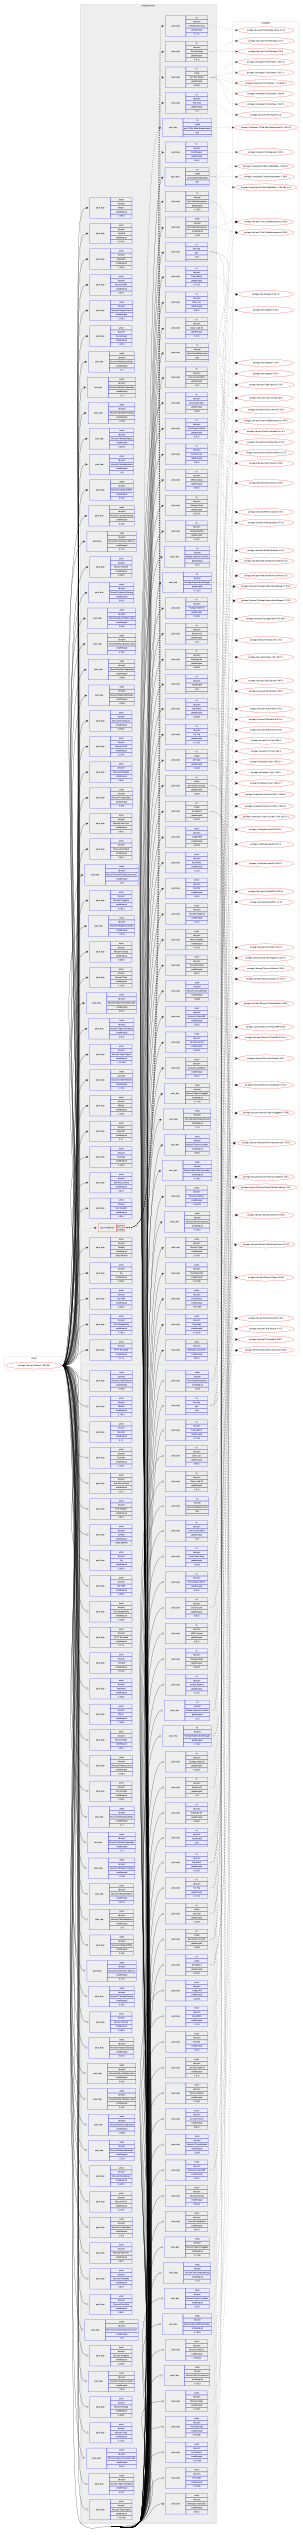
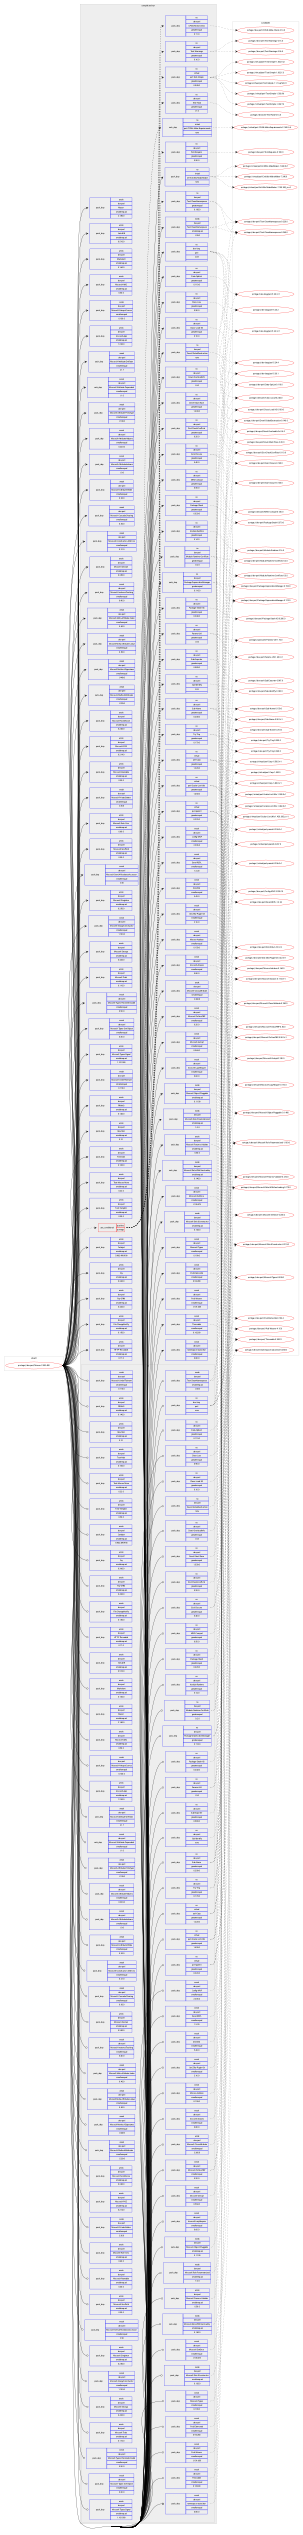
node "portage://dev-lang/perl-5.24.3-r1": added
node "portage://dev-perl/Params-Util-1.70.0": label "portage://dev-perl/Params-Util-1.70.0" -> "portage://pack-perl/Params-Util-1.70.0"
